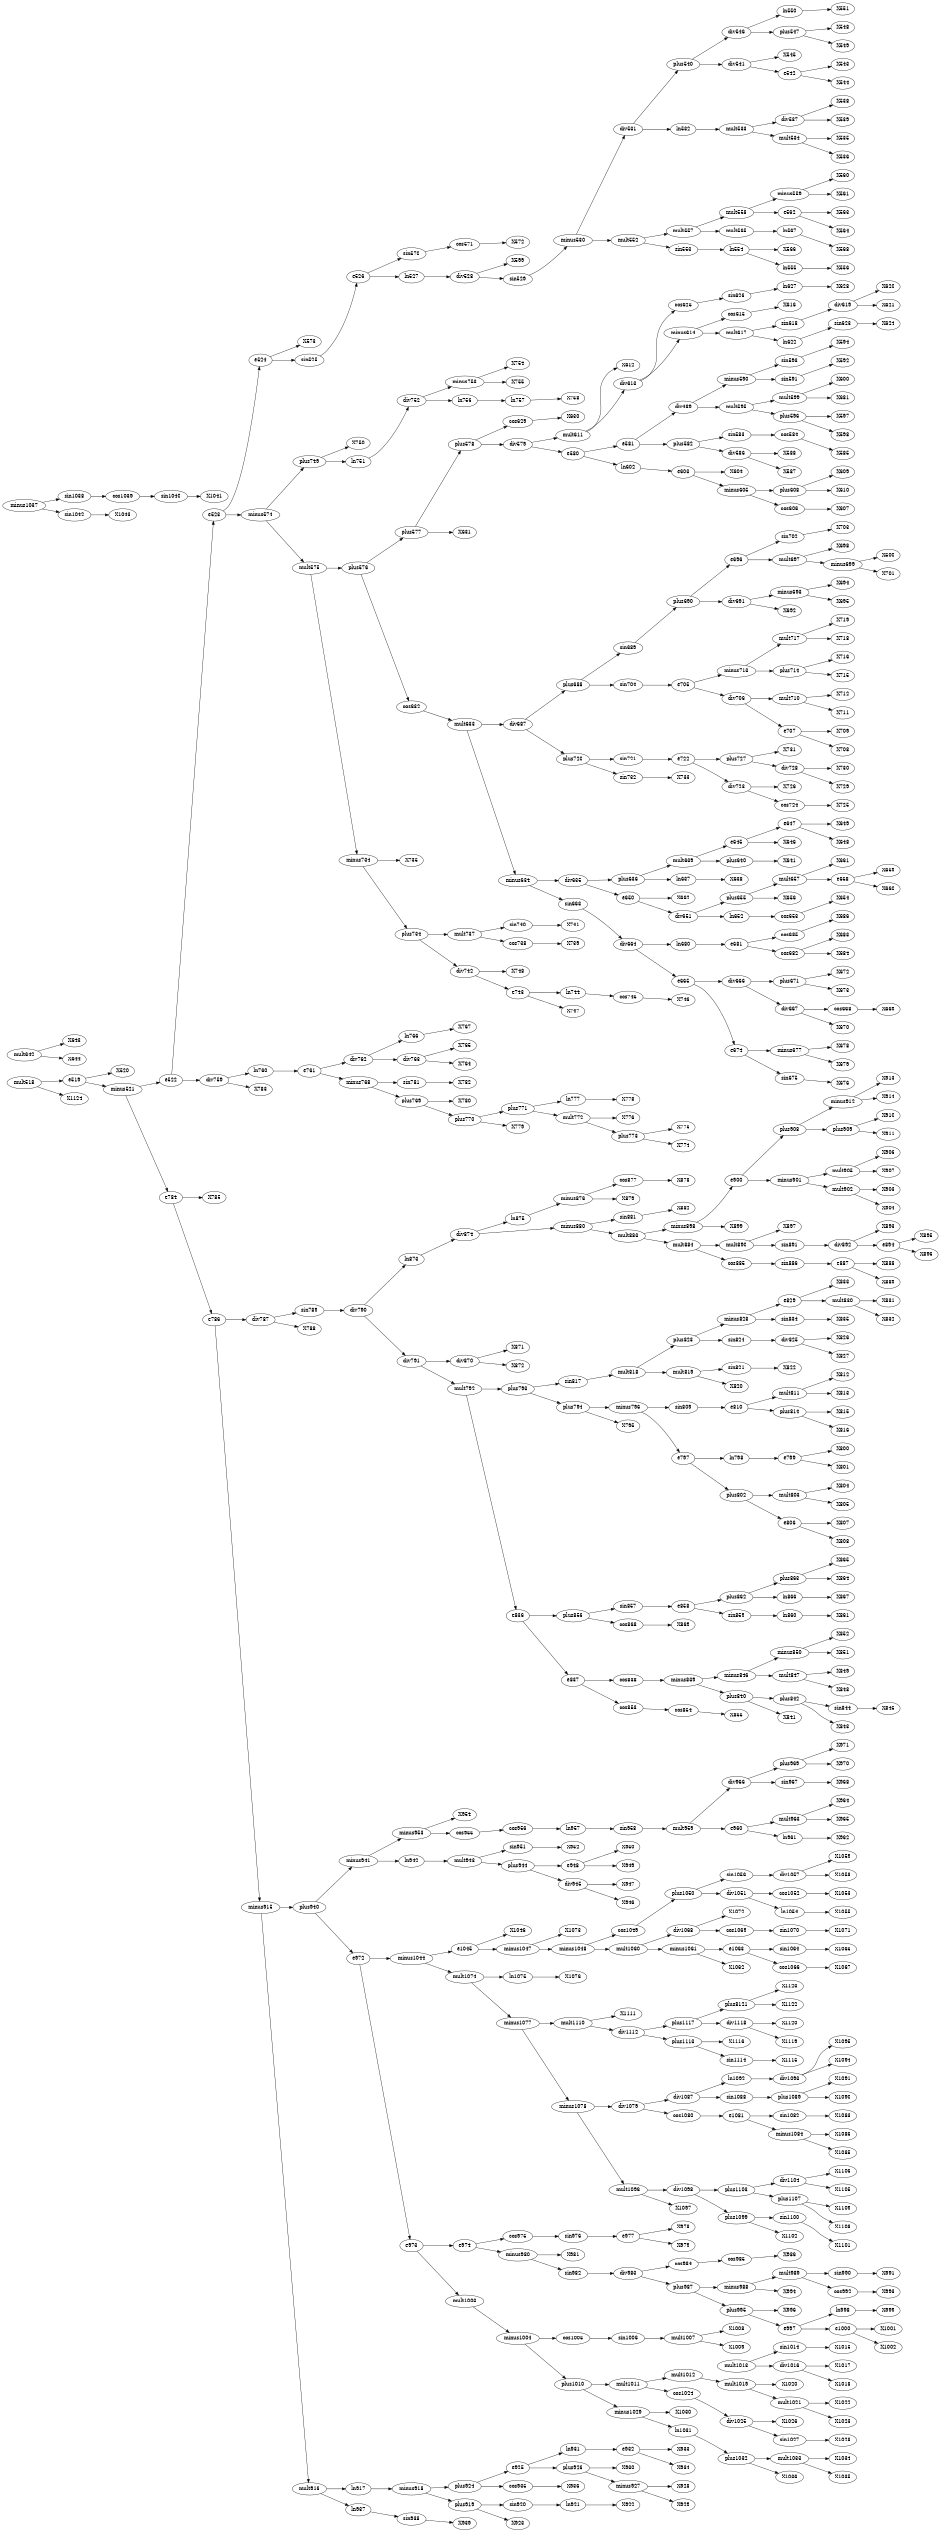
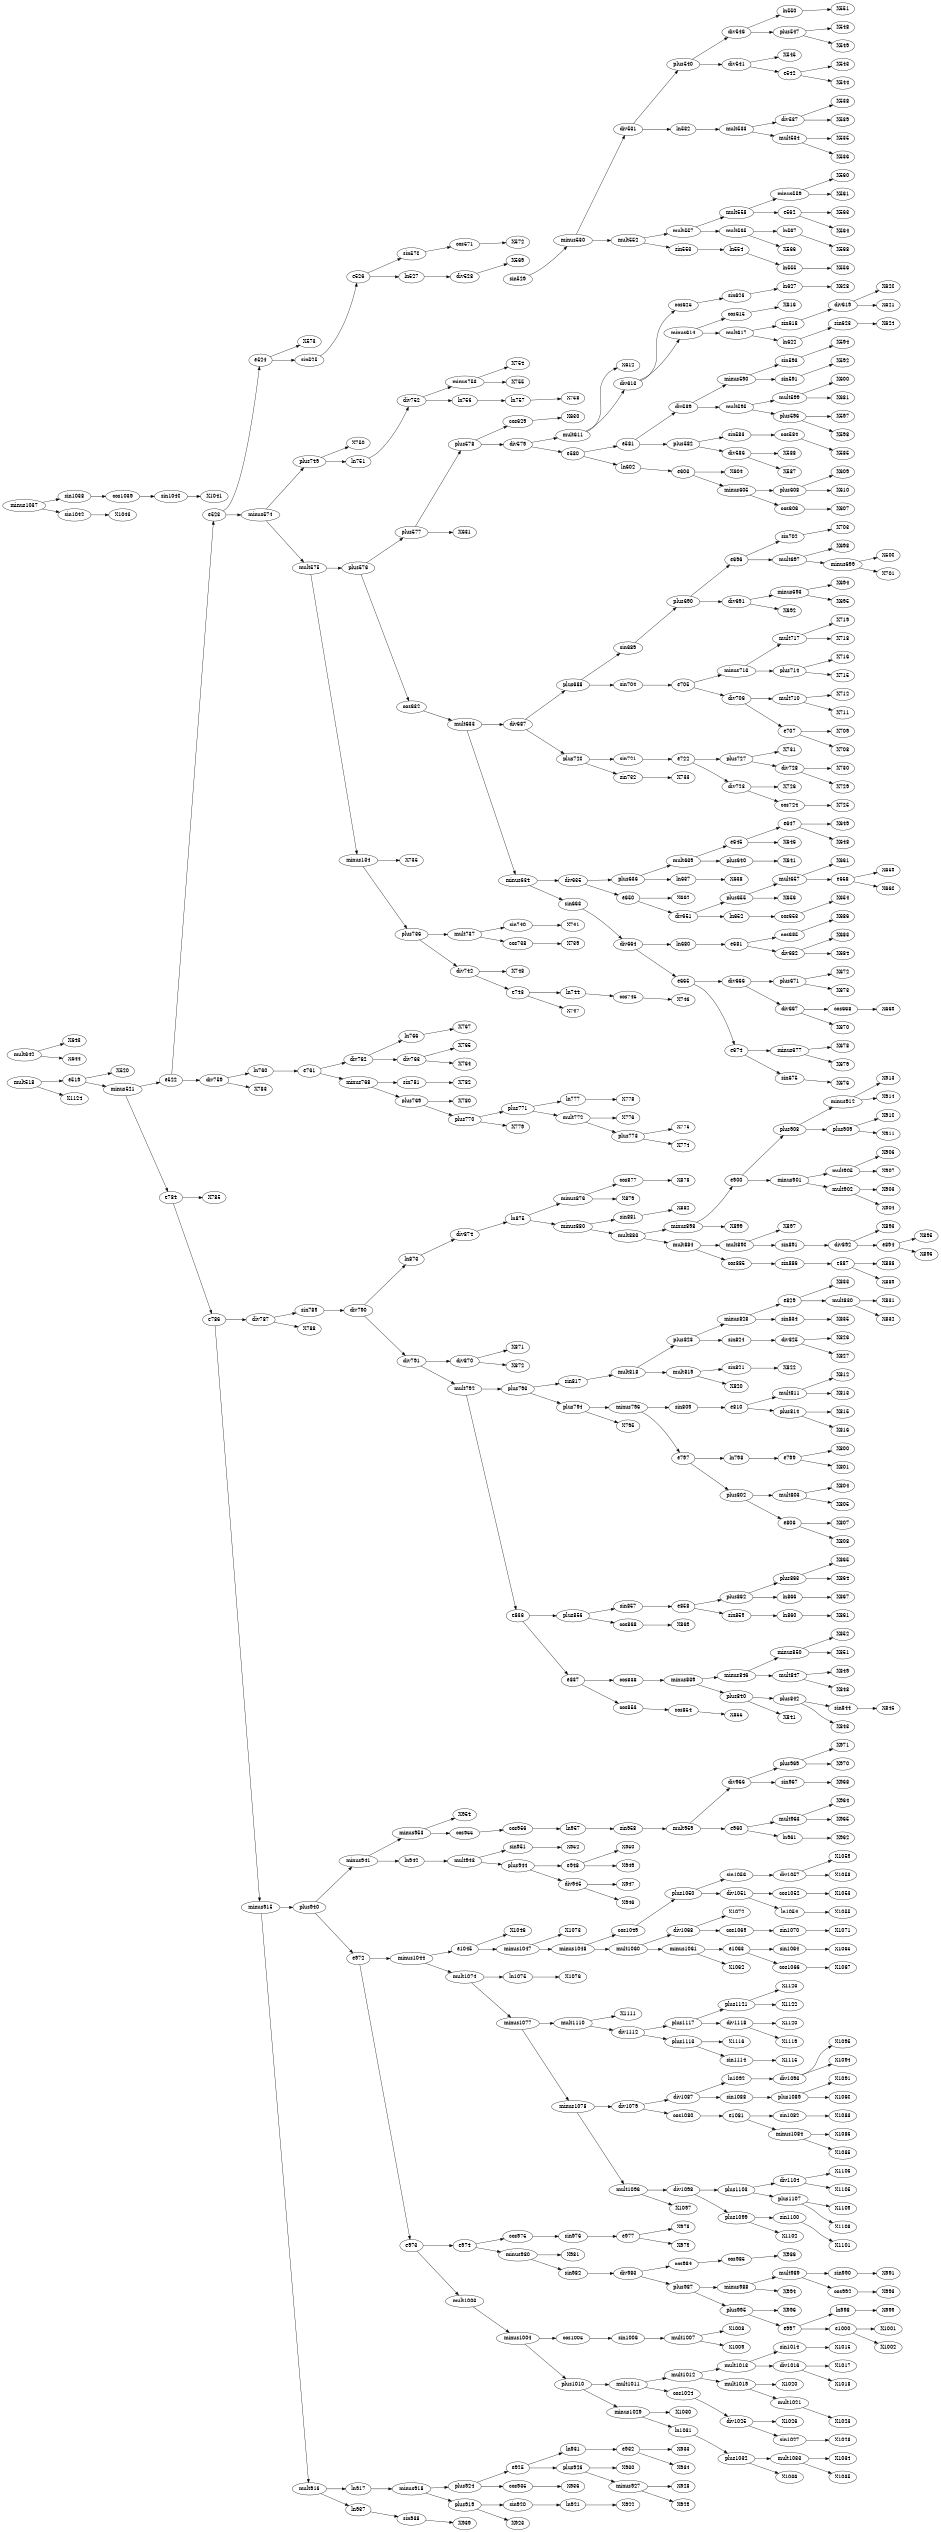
edge "ln554" -> "X566": now "mult565" -> "X566"
node "X599": label "X599" -> "X569"
edge "div528" -> "sin529": removed
node "div489": label "div489" -> "div589"
node "minus734": label "minus734" -> "minus134"
node "plus734": label "plus734" -> "plus736"
node "cos682": label "cos682" -> "div682"
edge "div874" -> "minus880": now "ln875" -> "minus880"
node "plus8121": label "plus8121" -> "plus1121"
node "X1090": label "X1090" -> "X1060"
edge "mult1012" -> "mult1013": added
node "X1022": removed
